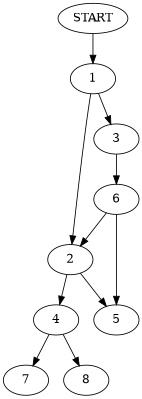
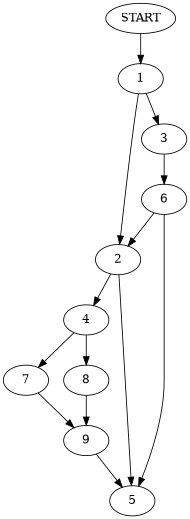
node "9": added
